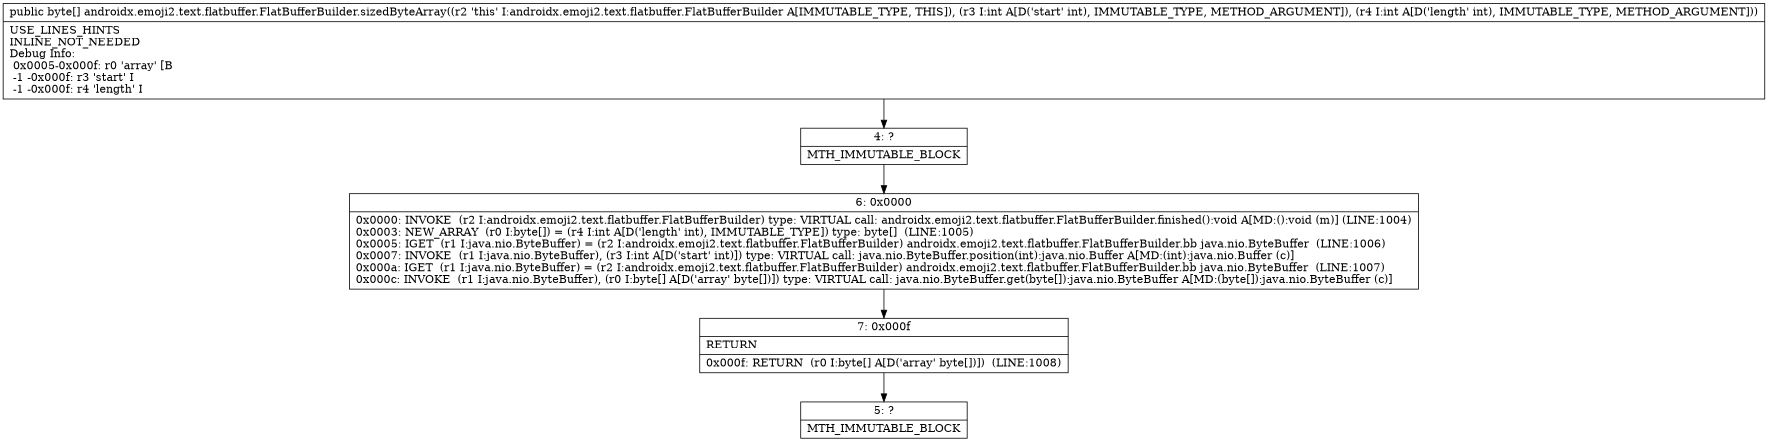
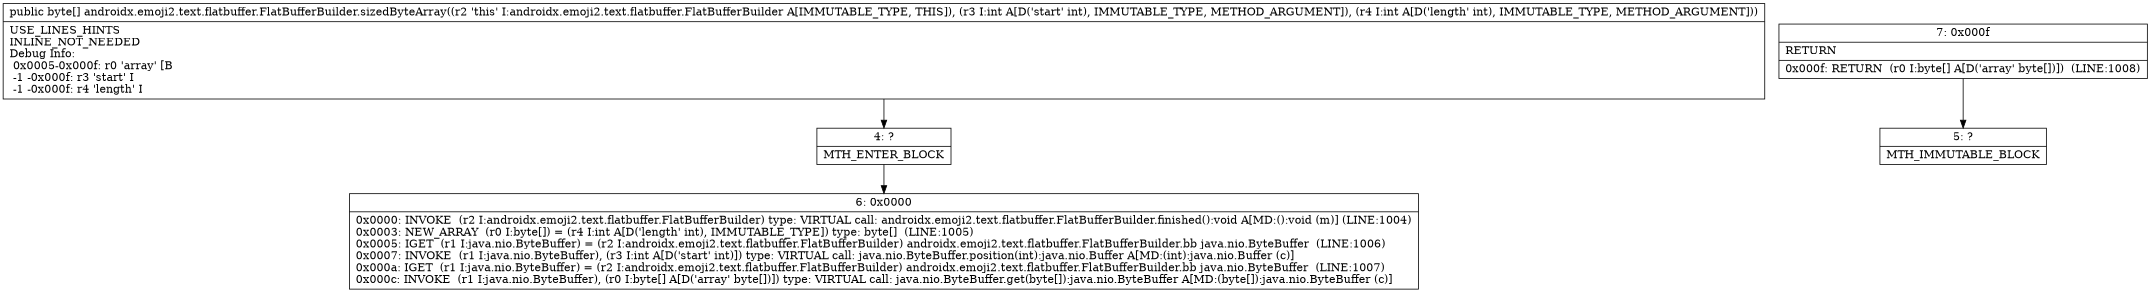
node "4: ?": text "MTH_IMMUTABLE_BLOCK" -> "MTH_ENTER_BLOCK"
edge "6: 0x0000" -> "7: 0x000f": removed
